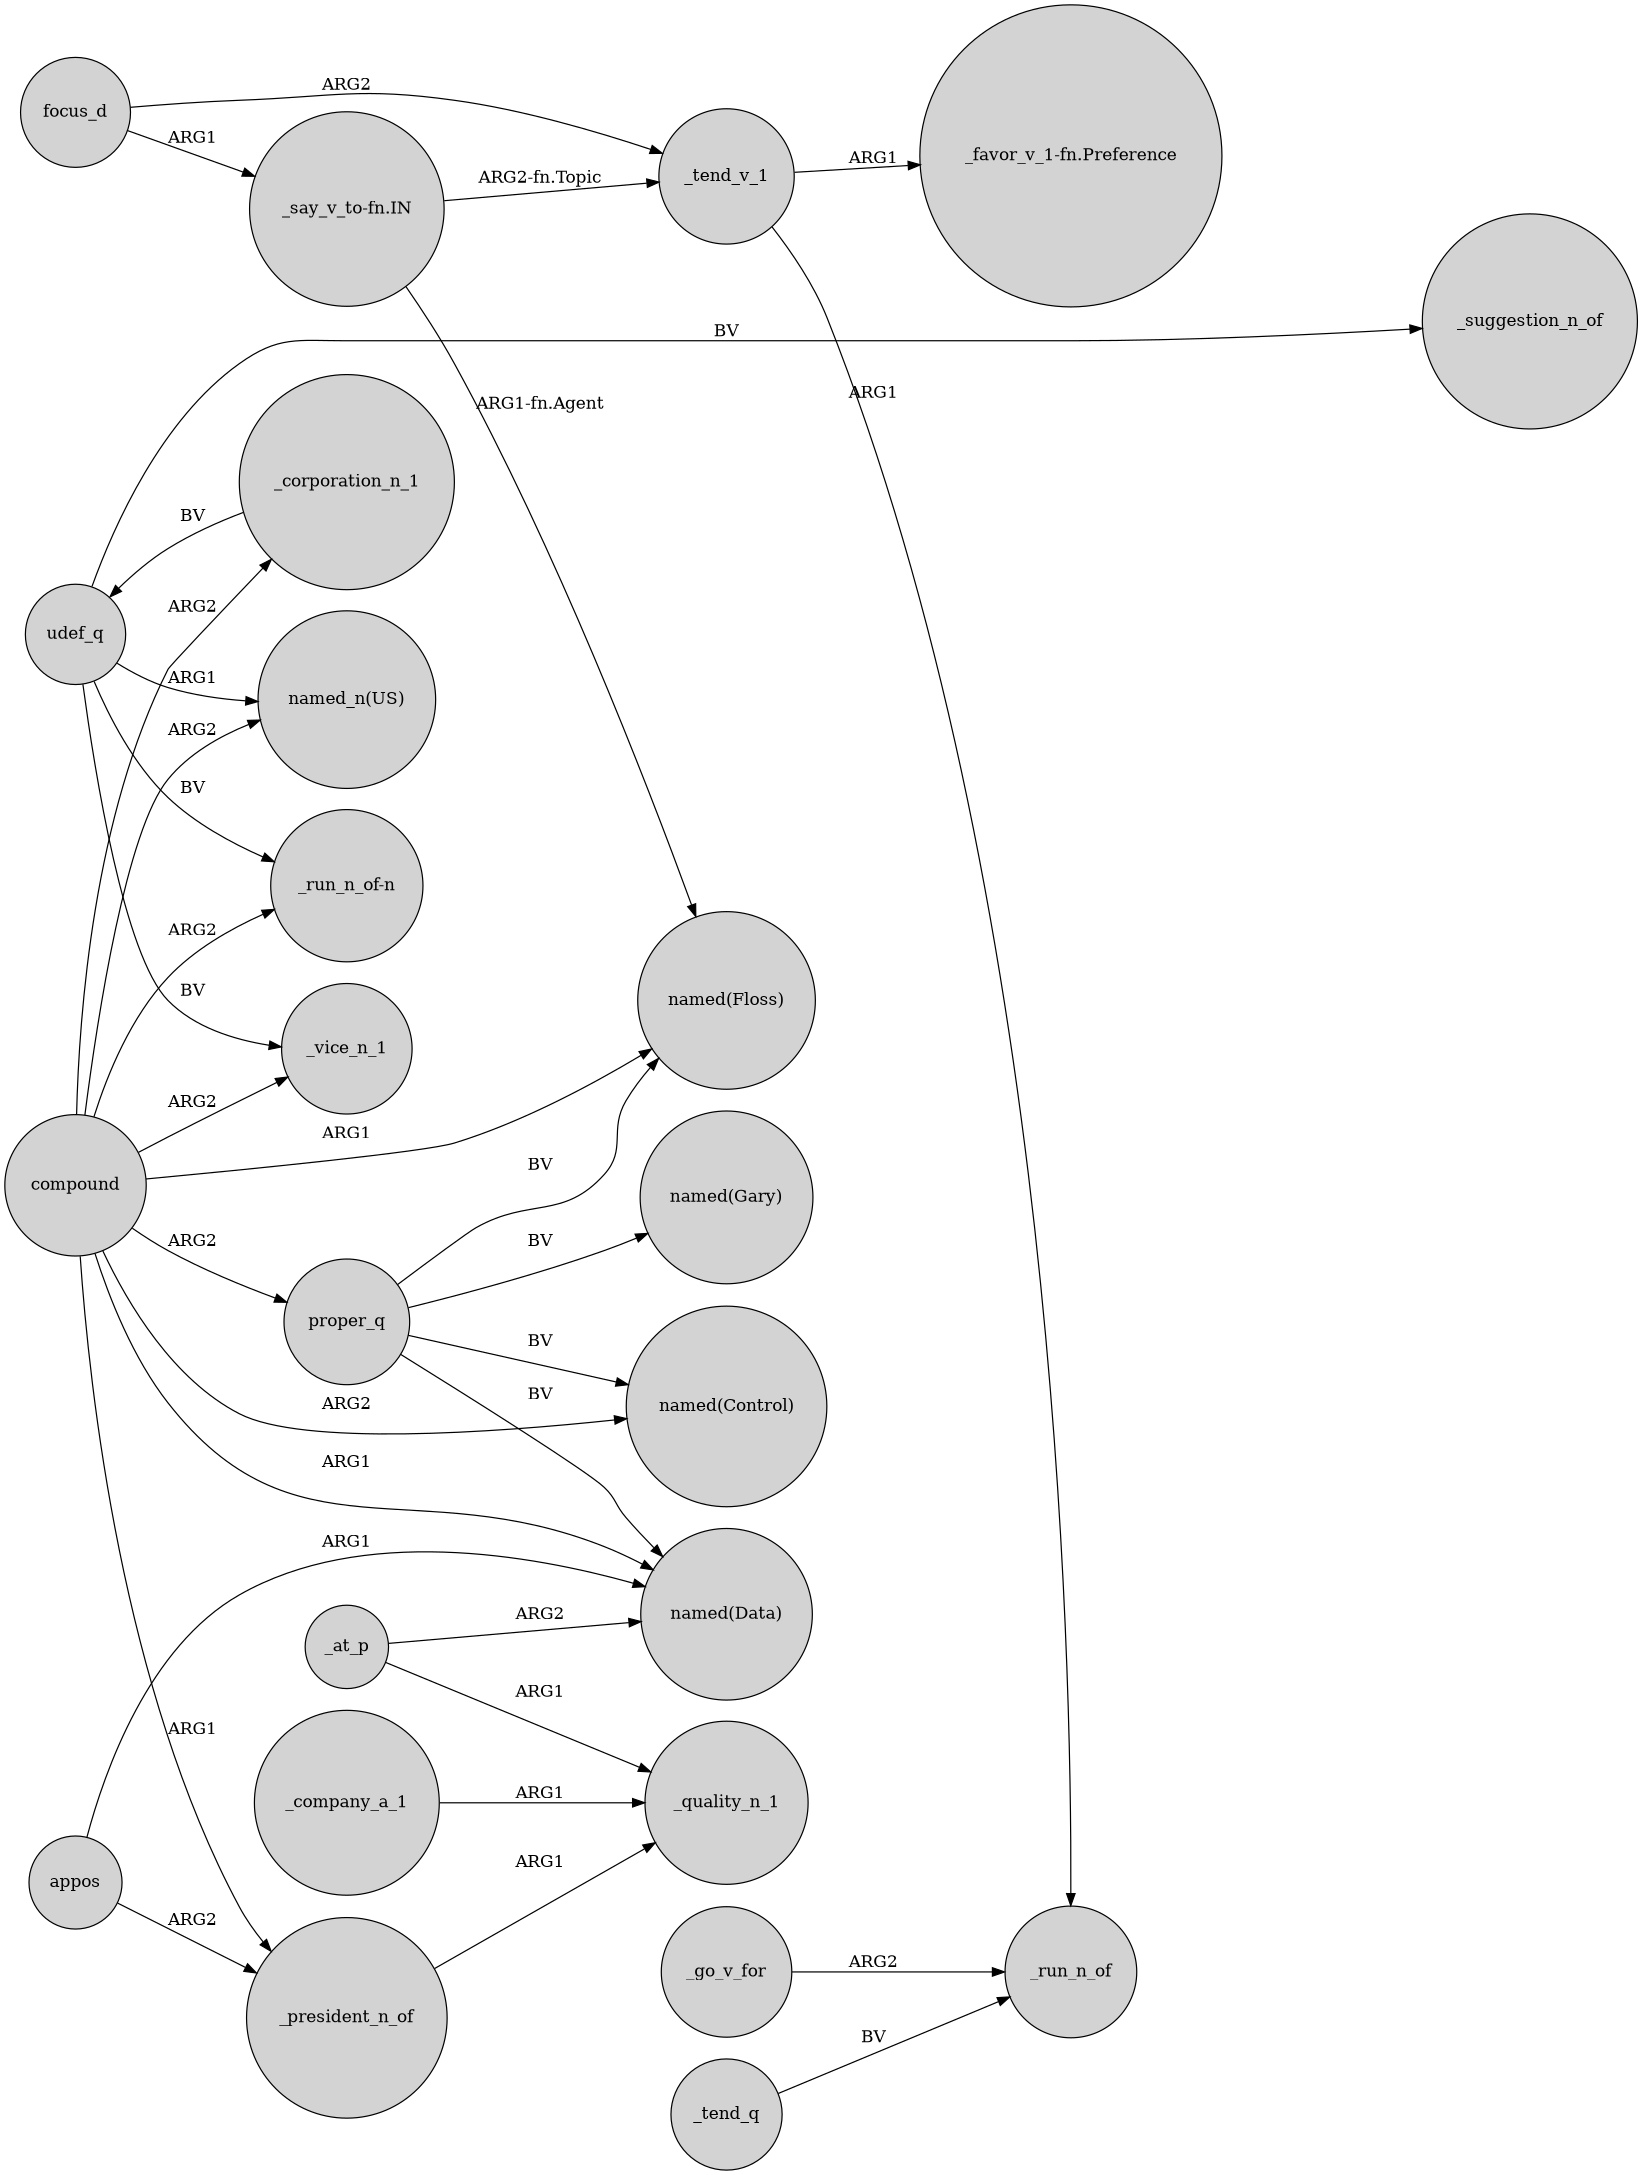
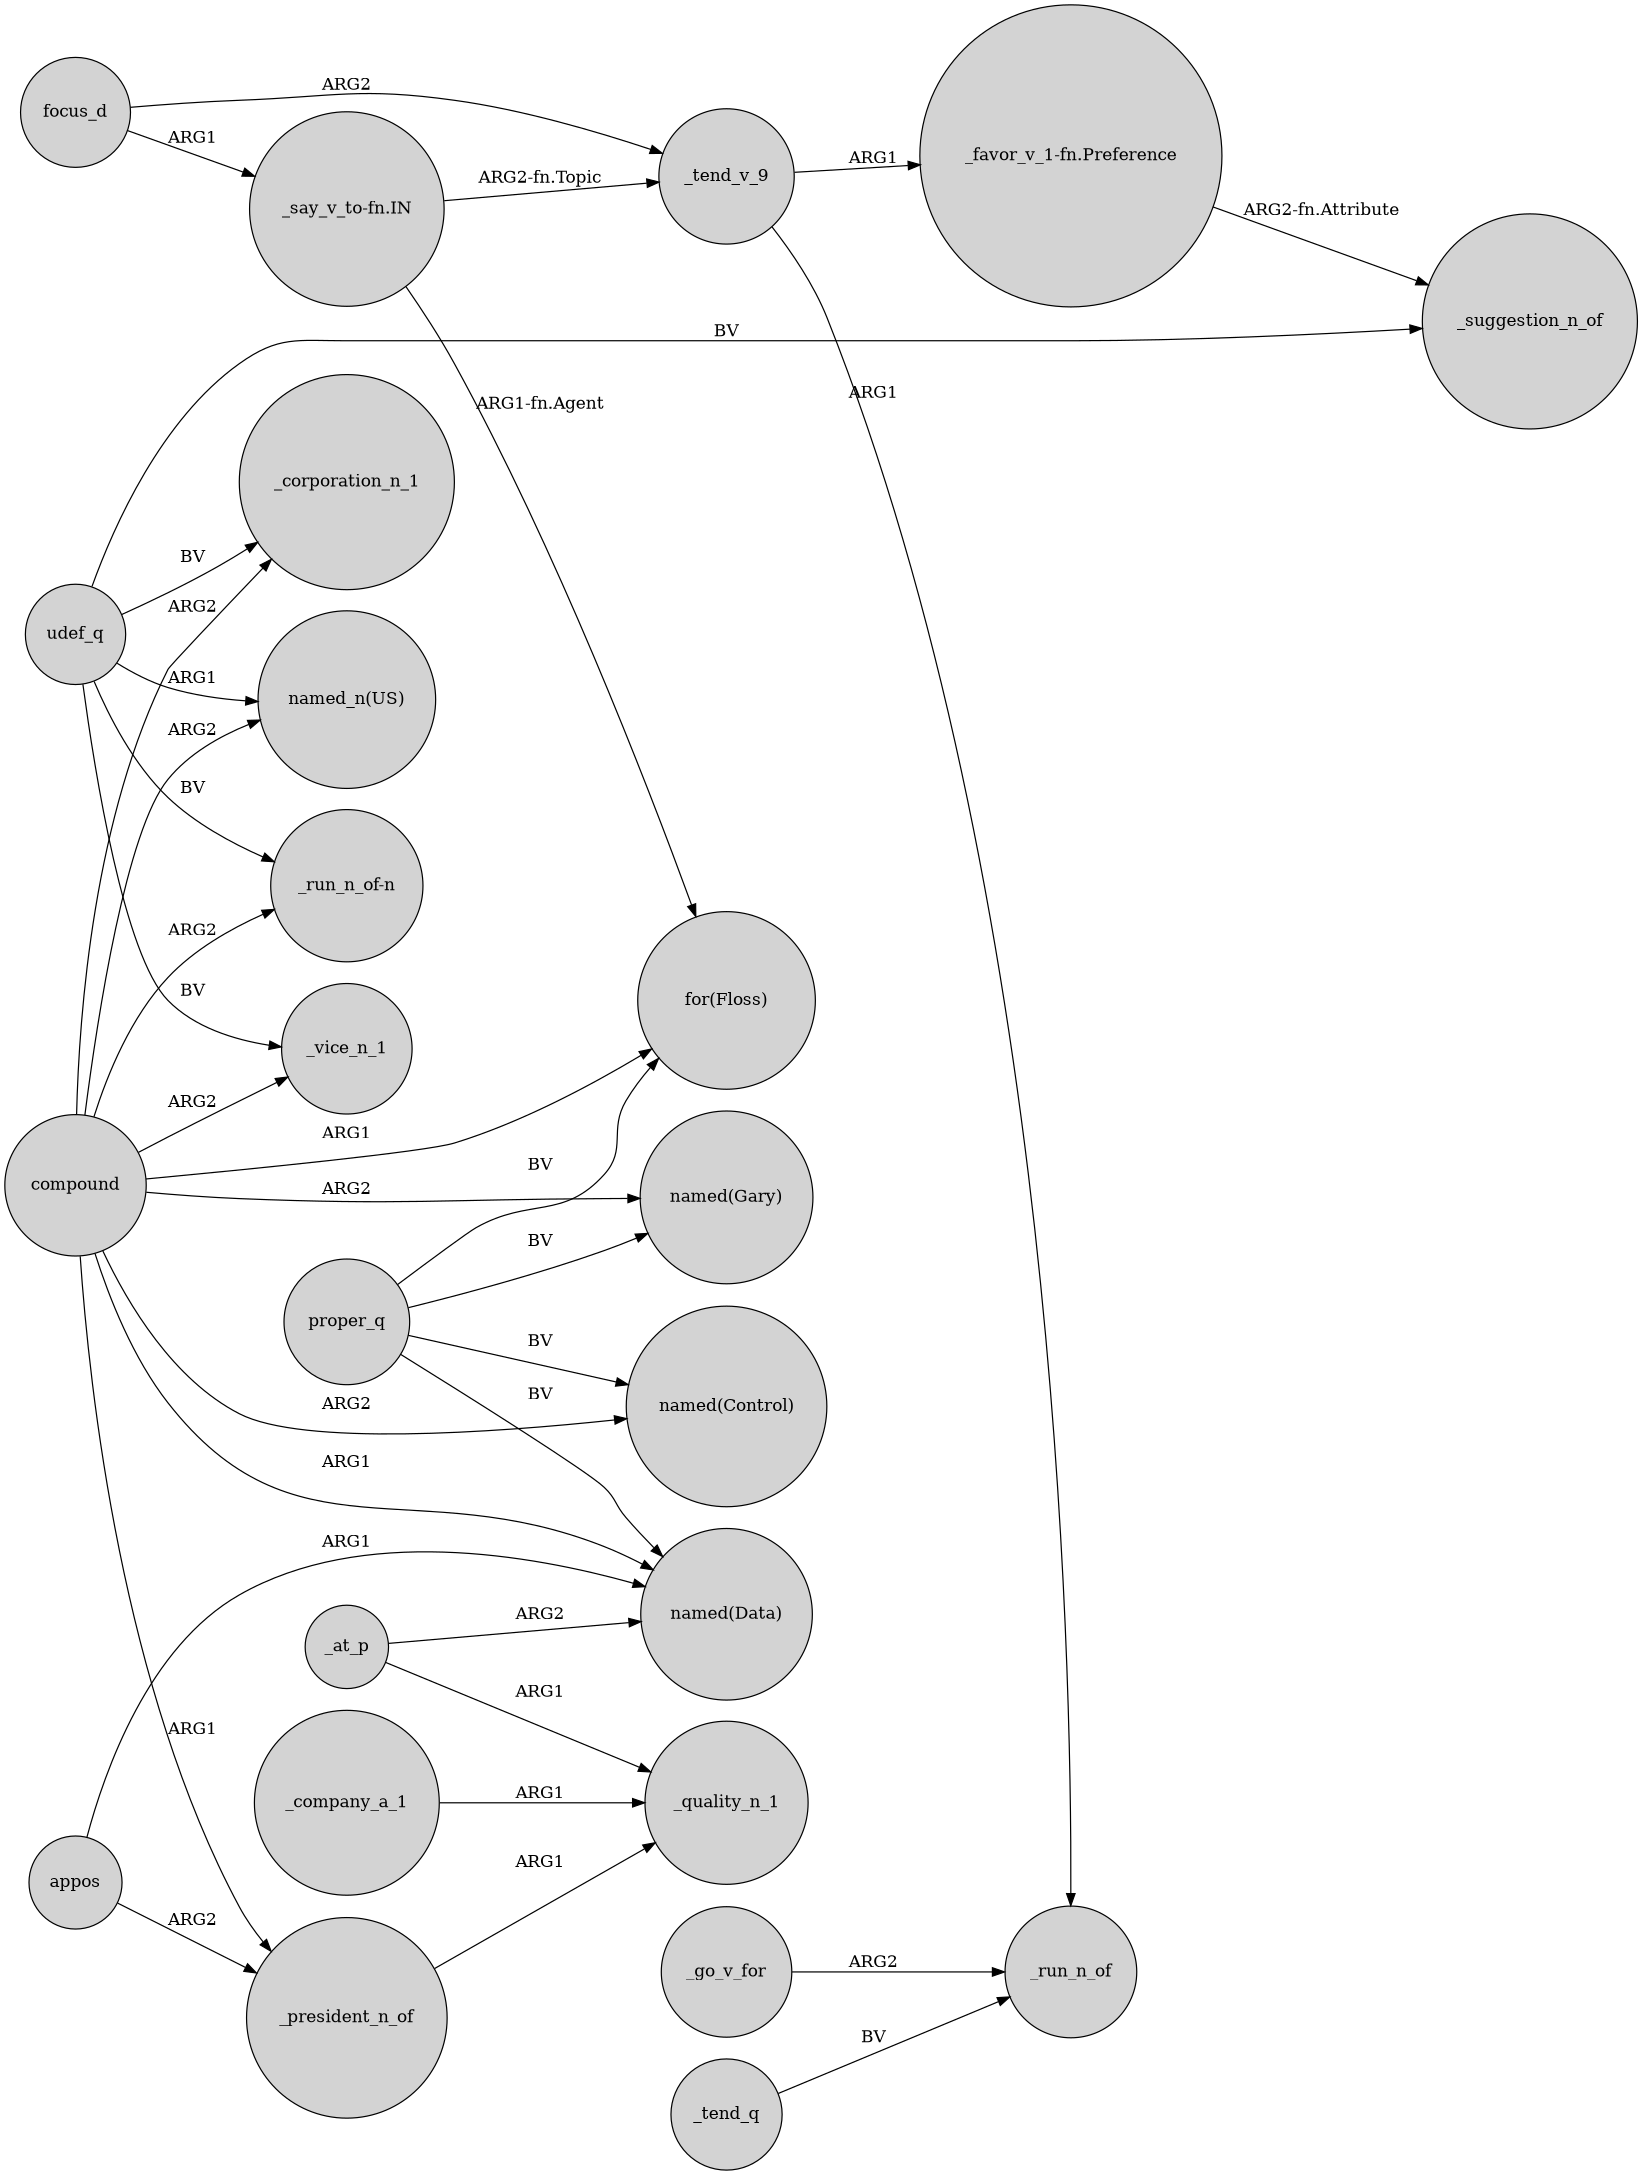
node "_tend_v_1": label "_tend_v_1" -> "_tend_v_9"
edge "_favor_v_1-fn.Preference" -> "_suggestion_n_of": added, label "ARG2-fn.Attribute"
edge "_corporation_n_1" -> "udef_q": reversed
node "named(Floss)": label "named(Floss)" -> "for(Floss)"
edge "compound" -> "proper_q": now "compound" -> "named(Gary)"
